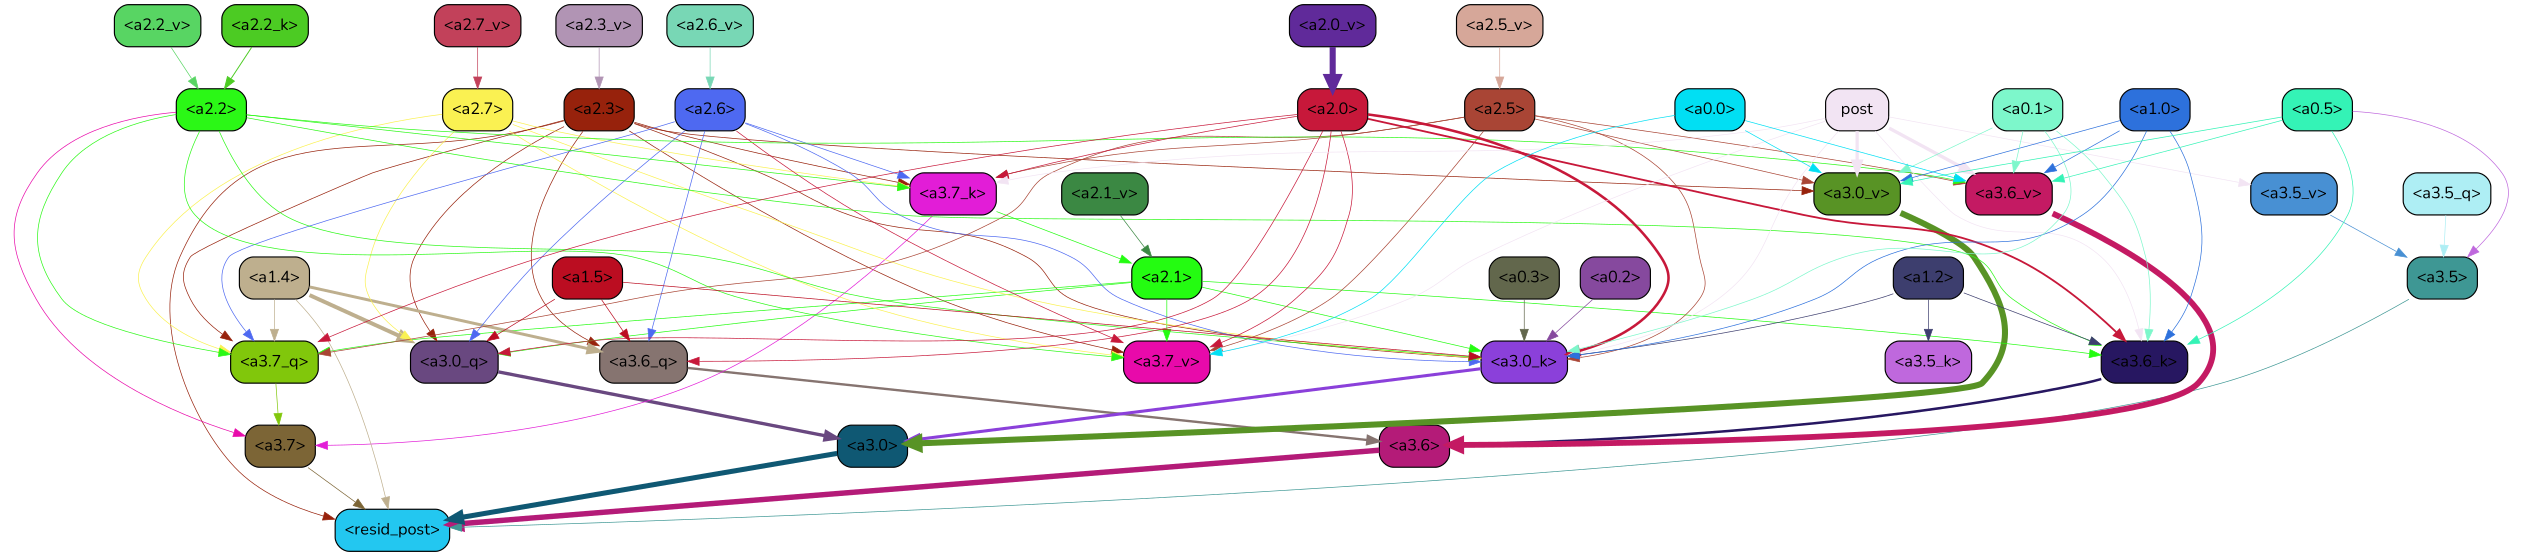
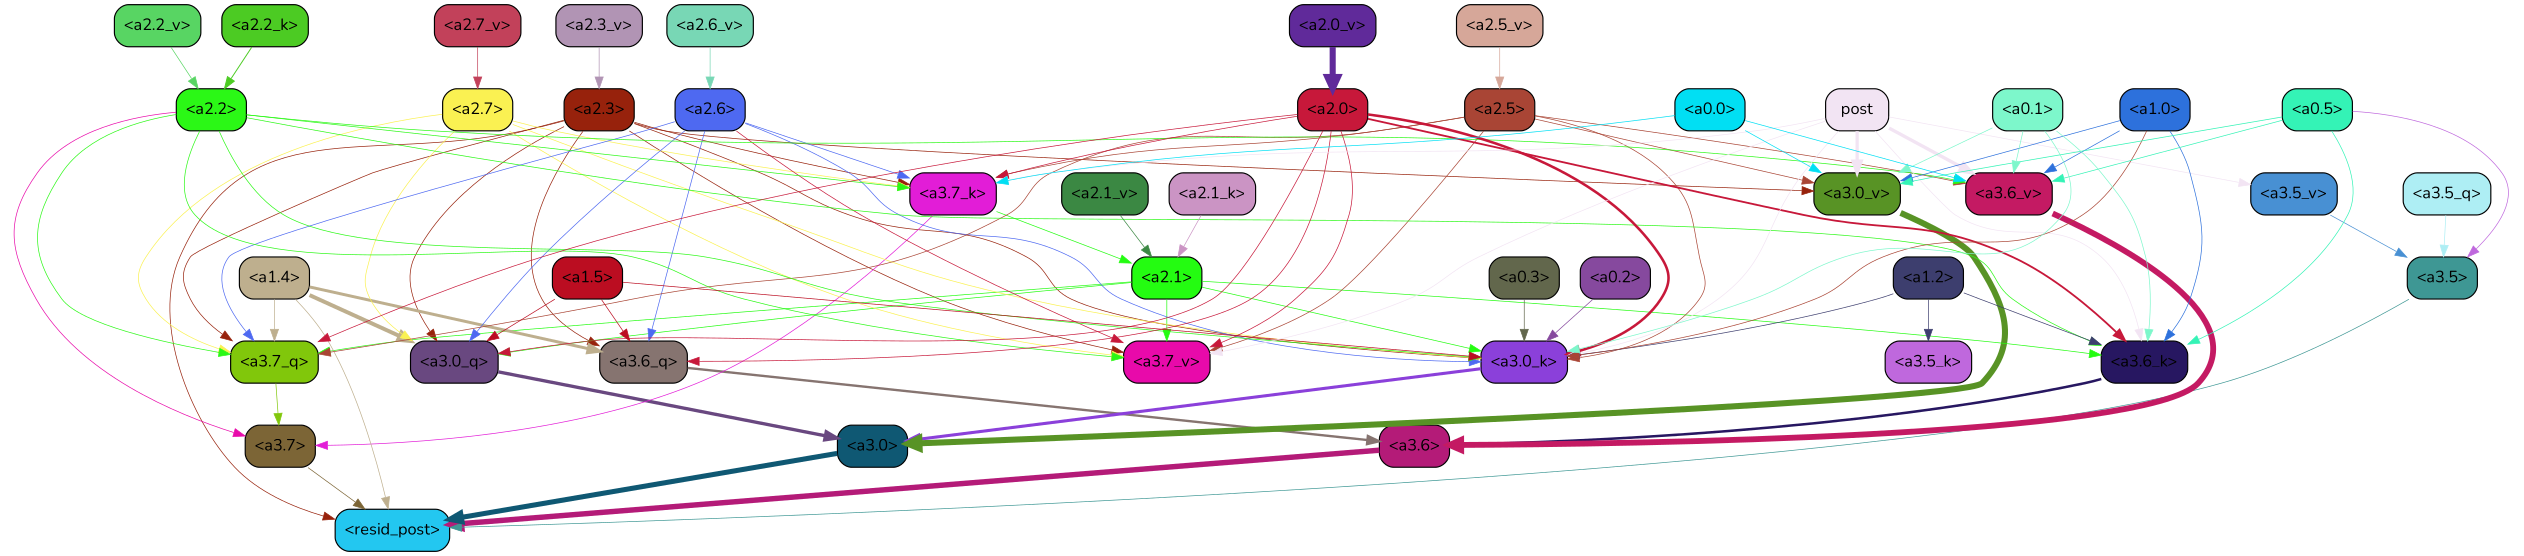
node "<a2.1_k>": added
edge "<a0.0>" -> "<a3.7_v>": now "<a0.0>" -> "<a3.7_k>"
edge "<a1.0>" -> "<a3.0_k>": color #2d71dc -> #a94535
